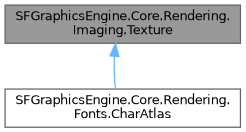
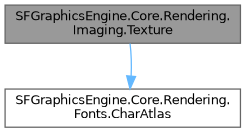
edge "SFGraphicsEngine.Core.Rendering. Fonts.CharAtlas" -> "SFGraphicsEngine.Core.Rendering. Imaging.Texture": reversed
